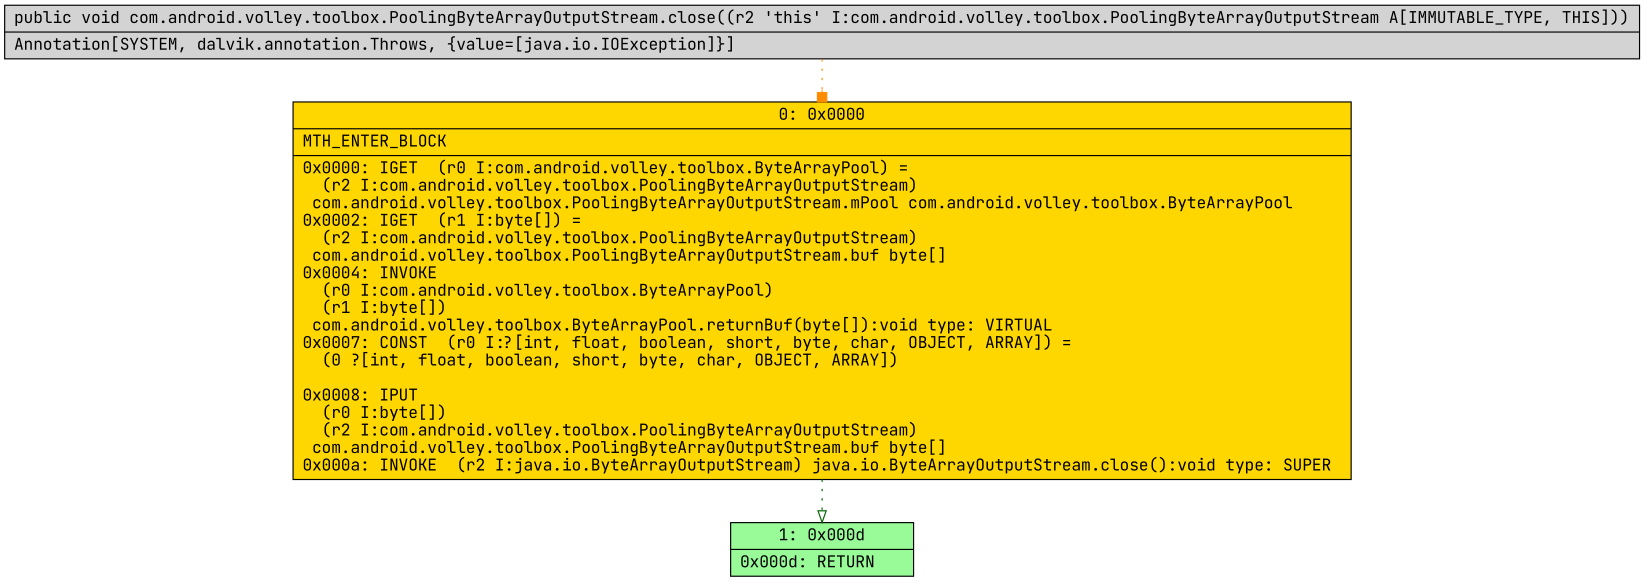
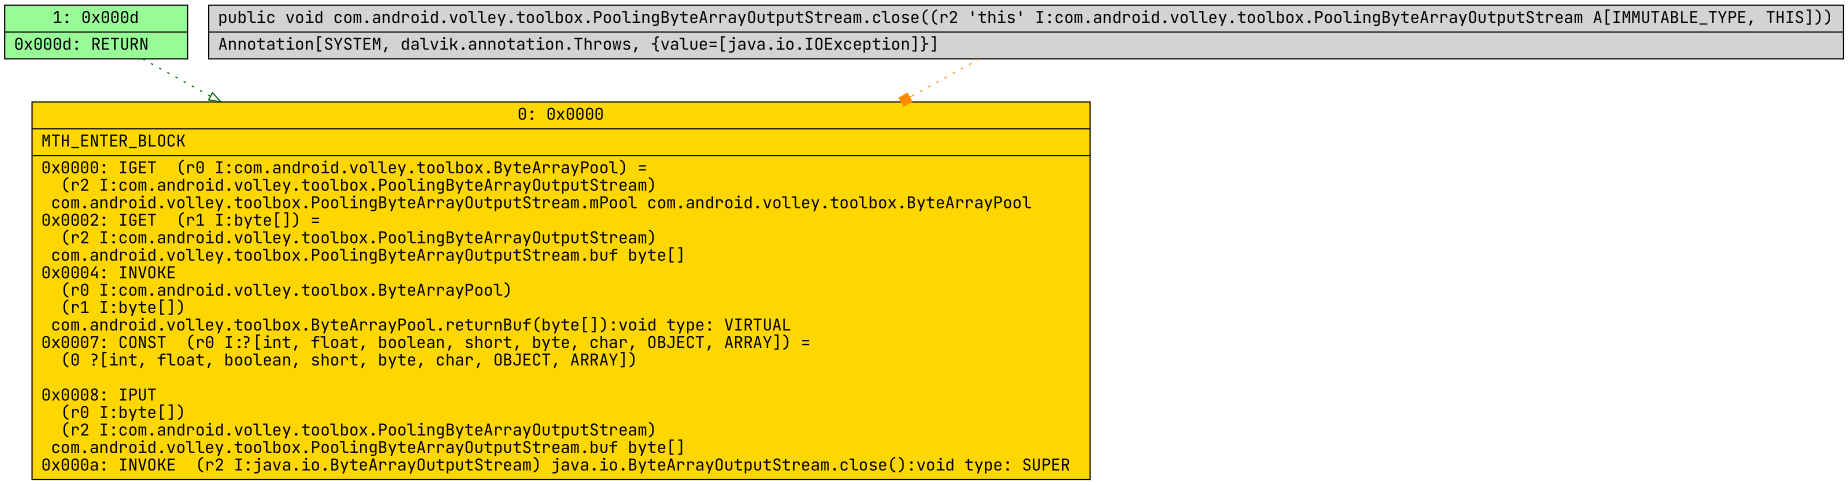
edge "0: 0x0000" -> "1: 0x000d": reversed
